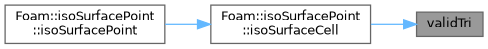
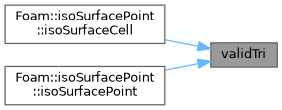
edge "Foam::isoSurfacePoint ::isoSurfacePoint" -> "Foam::isoSurfacePoint ::isoSurfaceCell": now "Foam::isoSurfacePoint ::isoSurfacePoint" -> "validTri"
